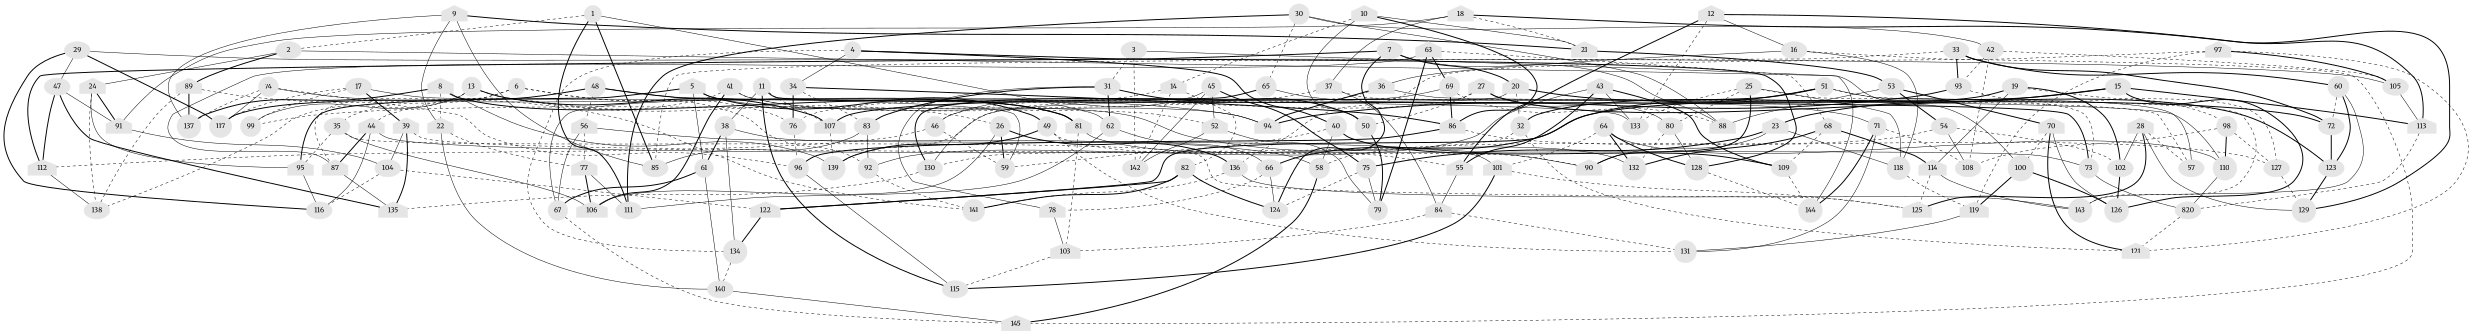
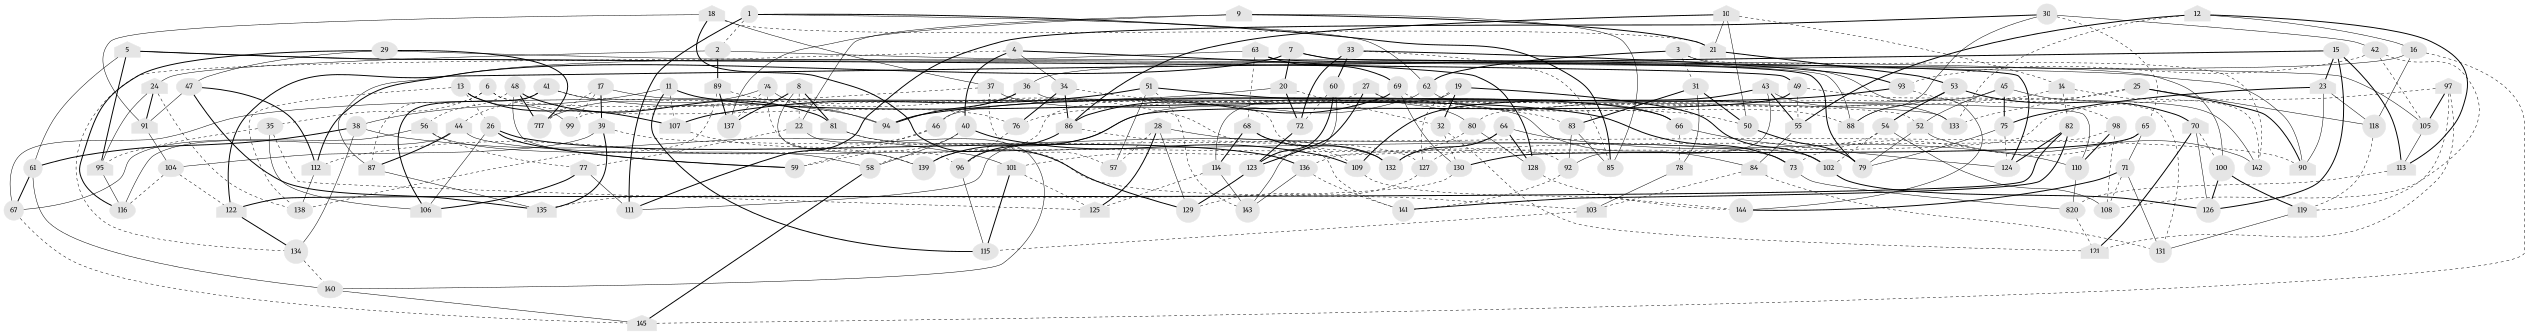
edge "25" -- "73": now "65" -- "73"
edge "31" -- "62": now "3" -- "62"
node "117": label "117" -> "717"
